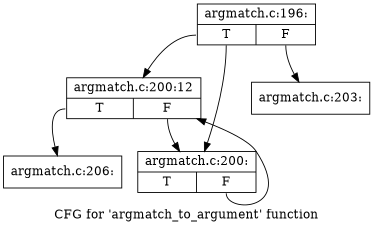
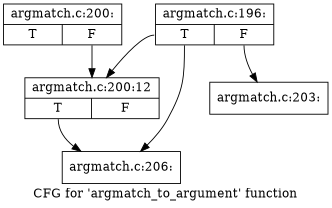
edge "argmatch.c:196:" -> "argmatch.c:200:": now "argmatch.c:196:" -> "argmatch.c:206:"
edge "argmatch.c:200:12" -> "argmatch.c:200:": removed
